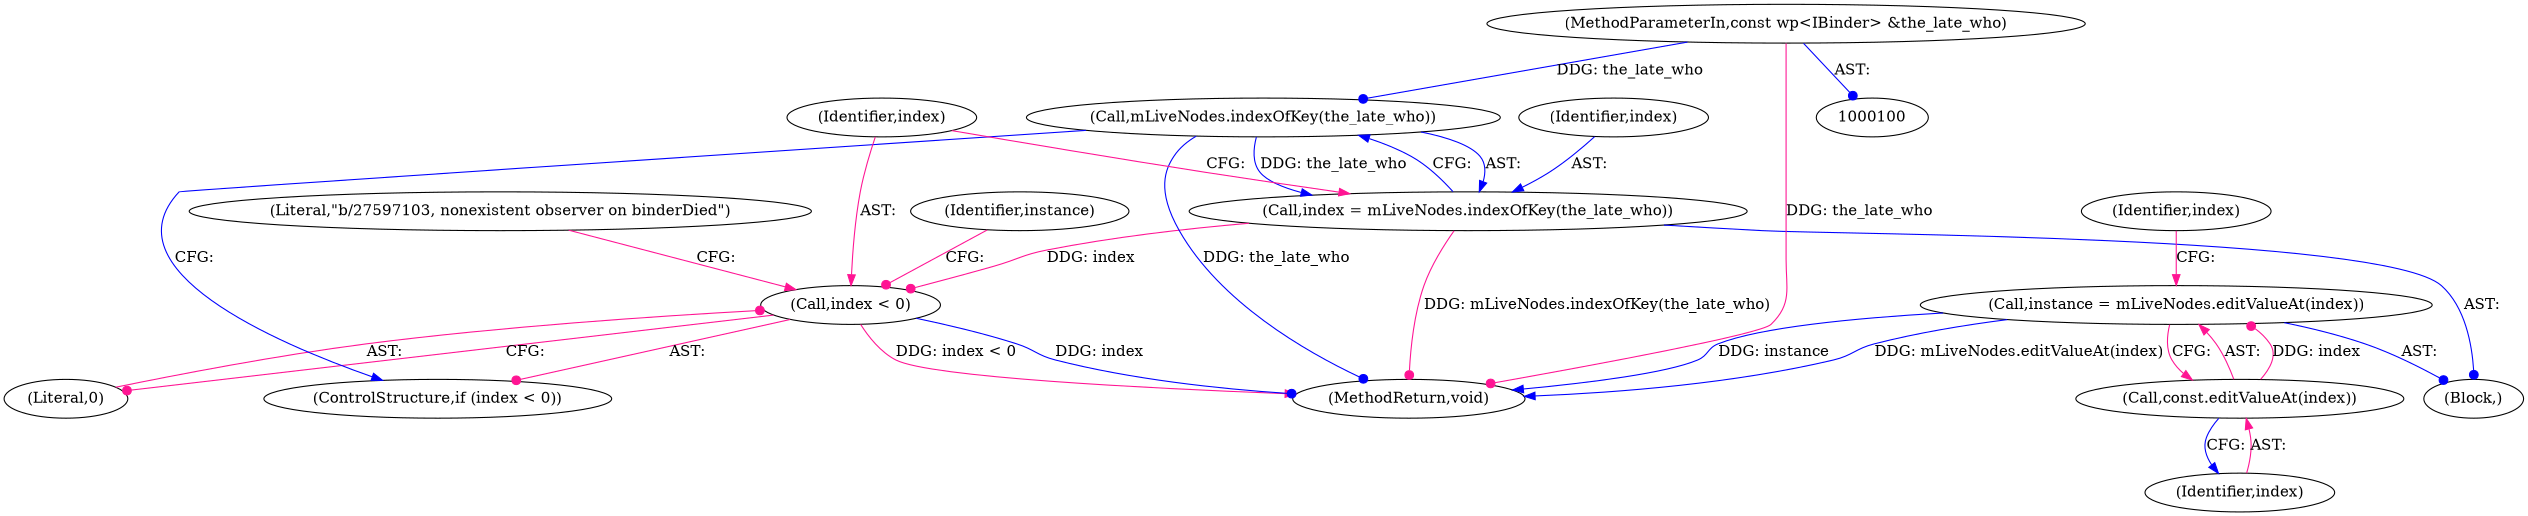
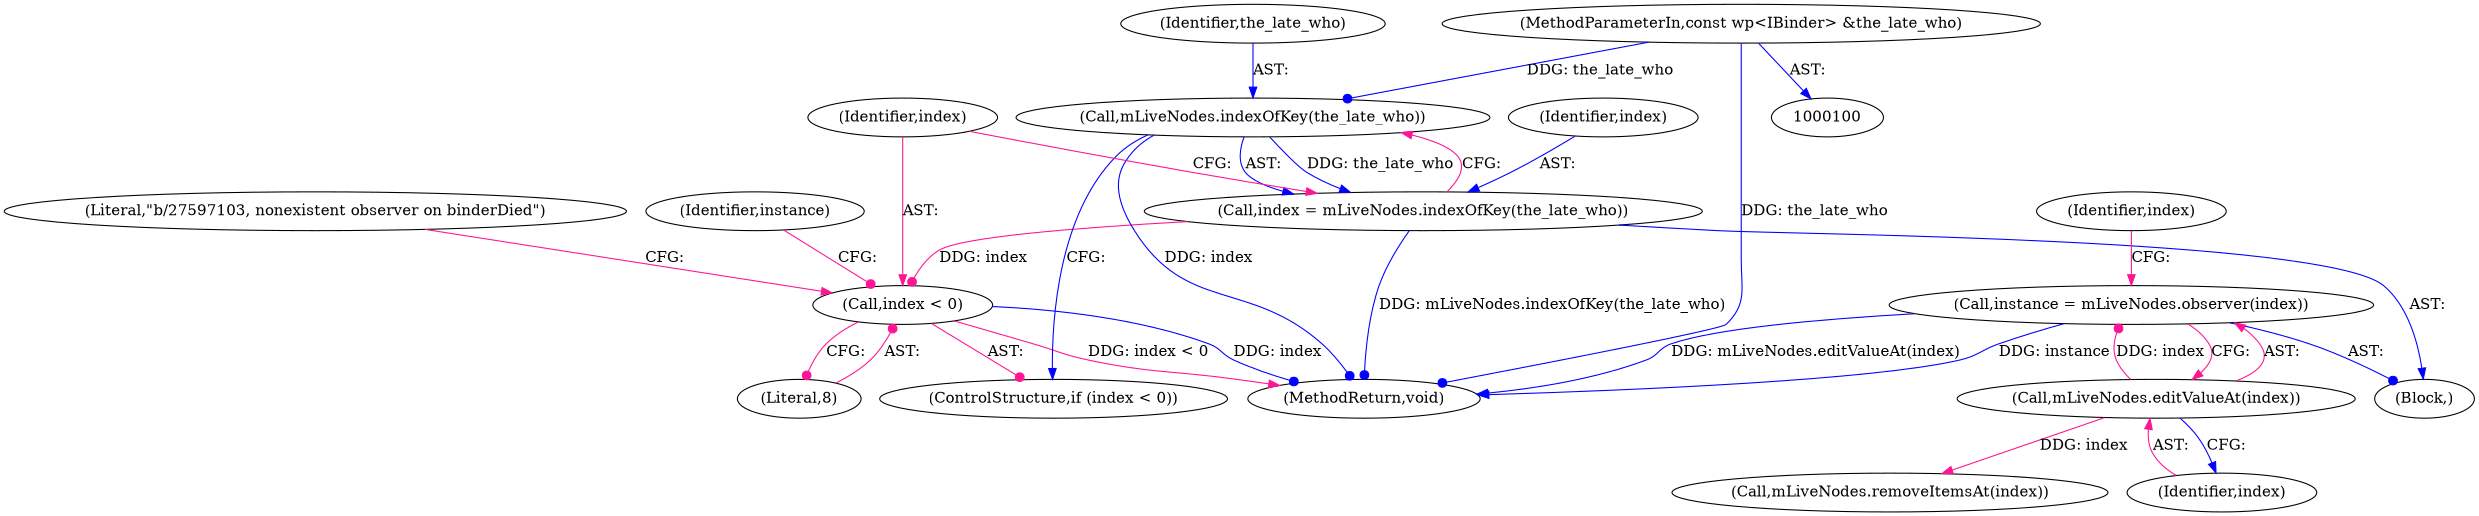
node "(Identifier,the_late_who)": added
edge "(MethodParameterIn,const wp<IBinder> &the_late_who)" -> "1000100": arrowhead dot -> normal
edge "(Call,index = mLiveNodes.indexOfKey(the_late_who))" -> "(Call,mLiveNodes.indexOfKey(the_late_who))": color blue -> deeppink
edge "(Call,index = mLiveNodes.indexOfKey(the_late_who))" -> "(Block,)": arrowhead dot -> normal
edge "(Call,mLiveNodes.indexOfKey(the_late_who))" -> "(MethodReturn,void)": label "DDG: the_late_who" -> "DDG: index"
edge "(Call,index = mLiveNodes.indexOfKey(the_late_who))" -> "(MethodReturn,void)": color deeppink -> blue
node "(Call,instance = mLiveNodes.editValueAt(index))": label "(Call,instance = mLiveNodes.editValueAt(index))" -> "(Call,instance = mLiveNodes.observer(index))"
edge "(MethodParameterIn,const wp<IBinder> &the_late_who)" -> "(MethodReturn,void)": color deeppink -> blue
node "(Literal,0)": label "(Literal,0)" -> "(Literal,8)"
node "(Call,const.editValueAt(index))": label "(Call,const.editValueAt(index))" -> "(Call,mLiveNodes.editValueAt(index))"
node "(Call,mLiveNodes.removeItemsAt(index))": added
